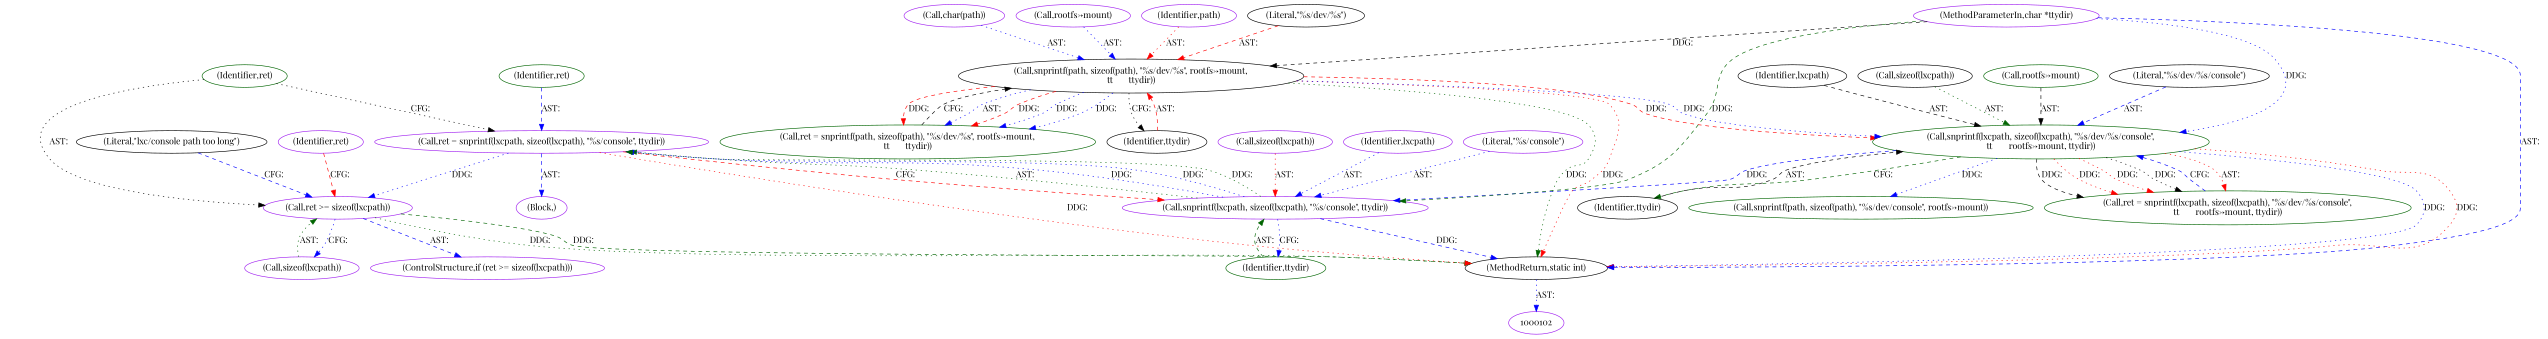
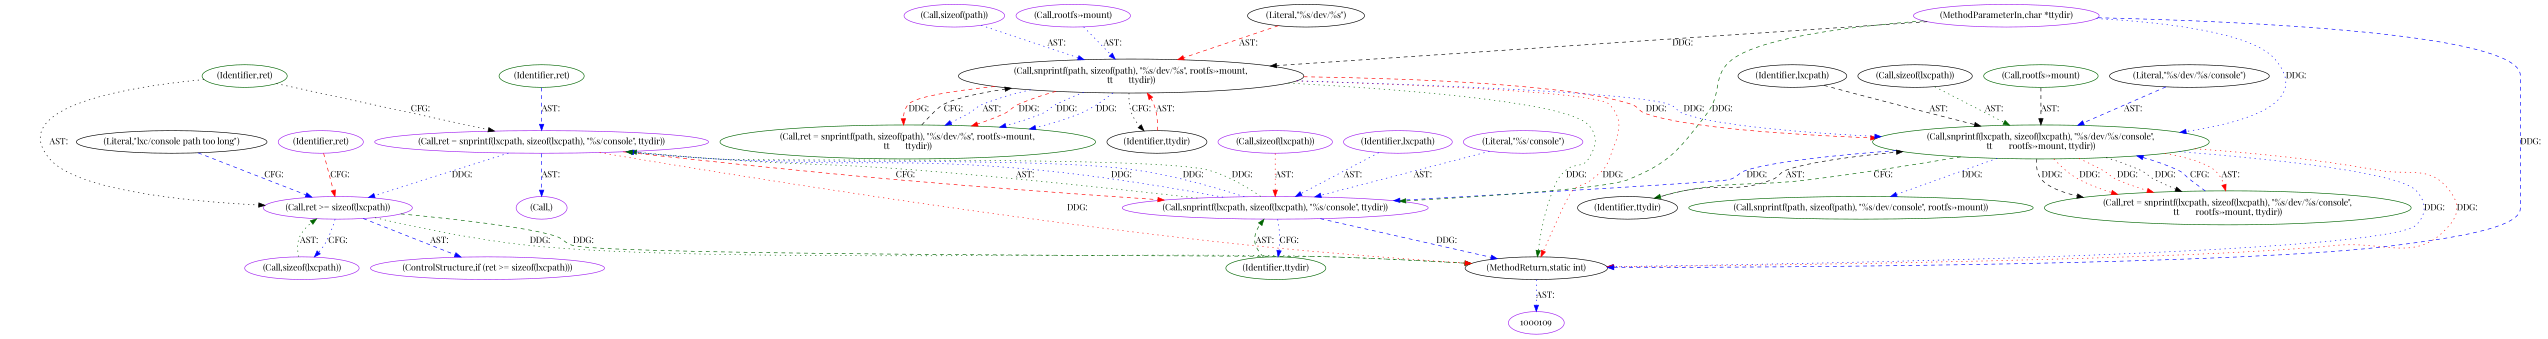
node "(Call,char(path))": label "(Call,char(path))" -> "(Call,sizeof(path))"
node "(Identifier,path)": removed
edge "(MethodParameterIn,char *ttydir)" -> "(MethodReturn,static int)": label "AST: " -> "DDG: "
node "(Block,)": label "(Block,)" -> "(Call,)"
node "1000102": label "1000102" -> "1000109"
